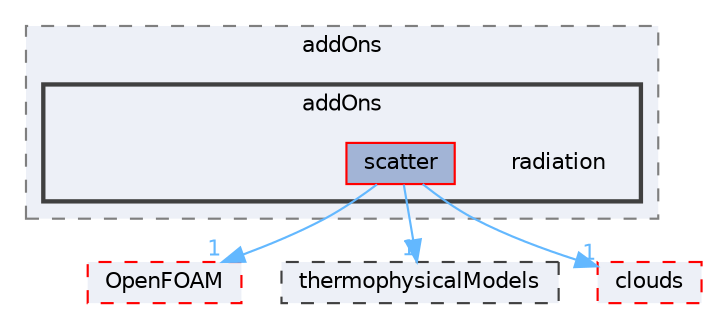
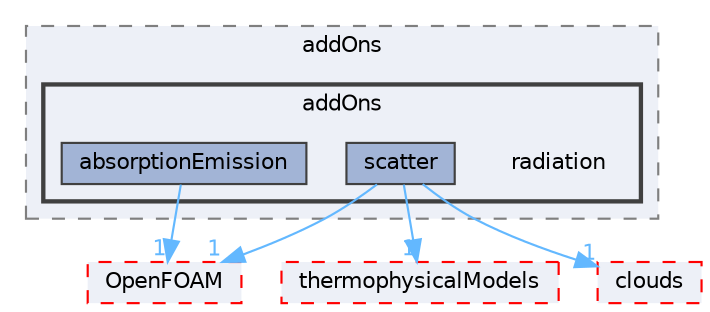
node "absorptionEmission": added
node "scatter": color red -> grey25
node "thermophysicalModels": color grey25 -> red
